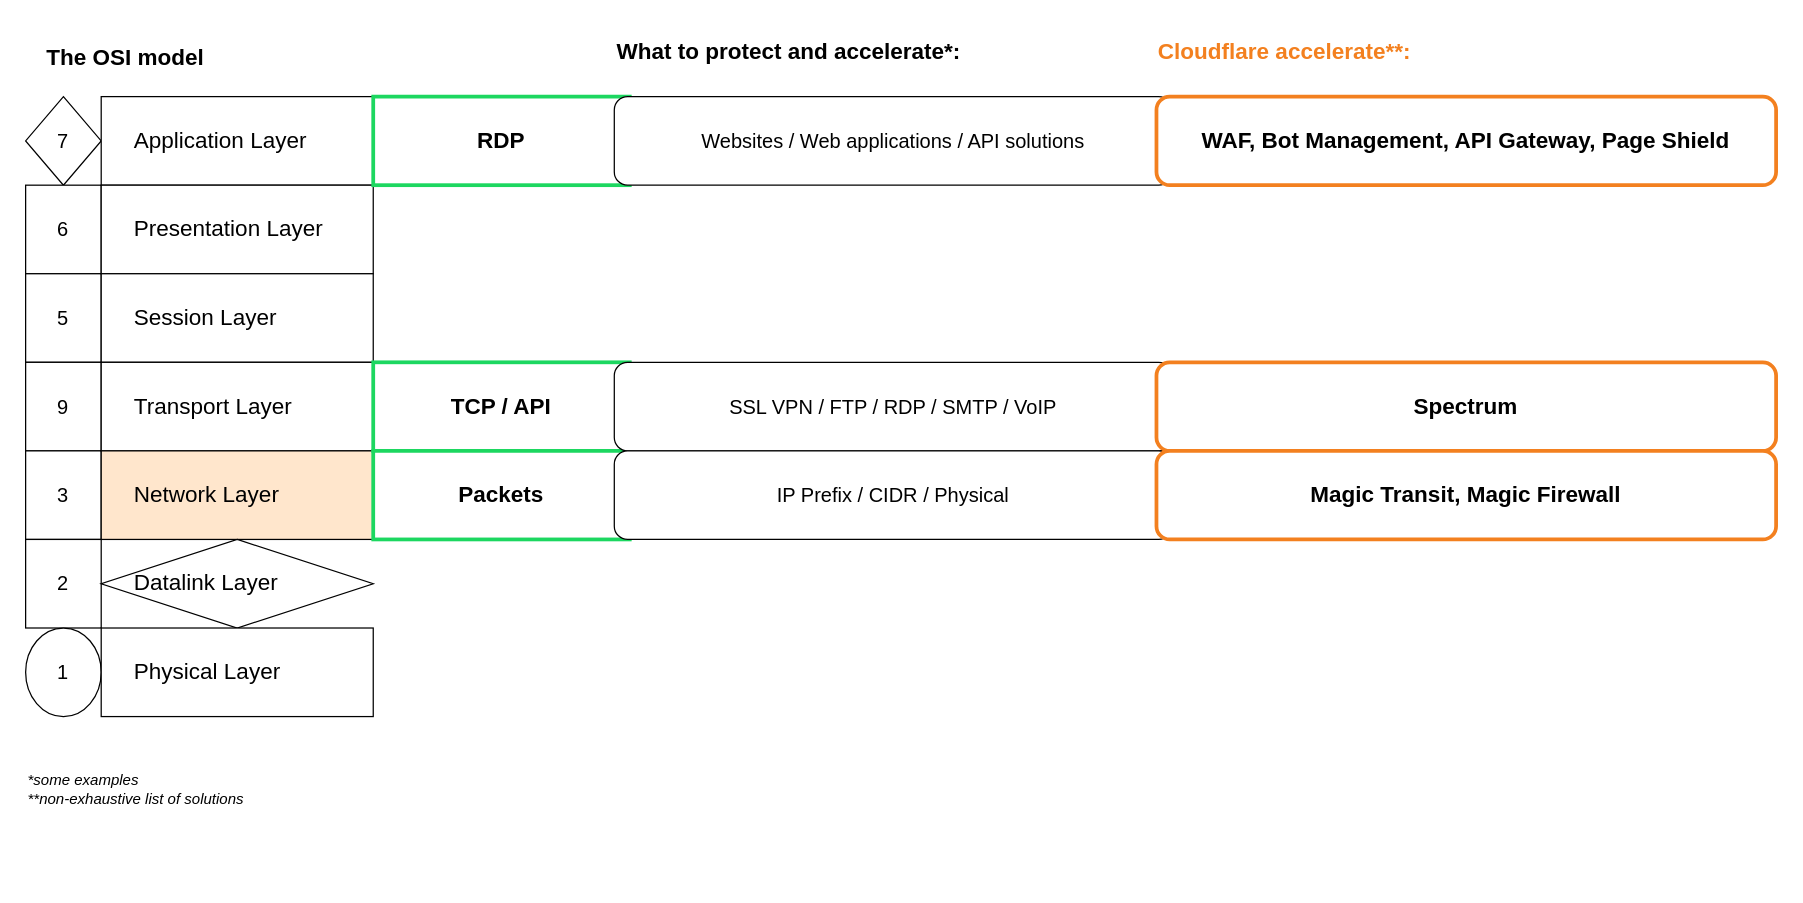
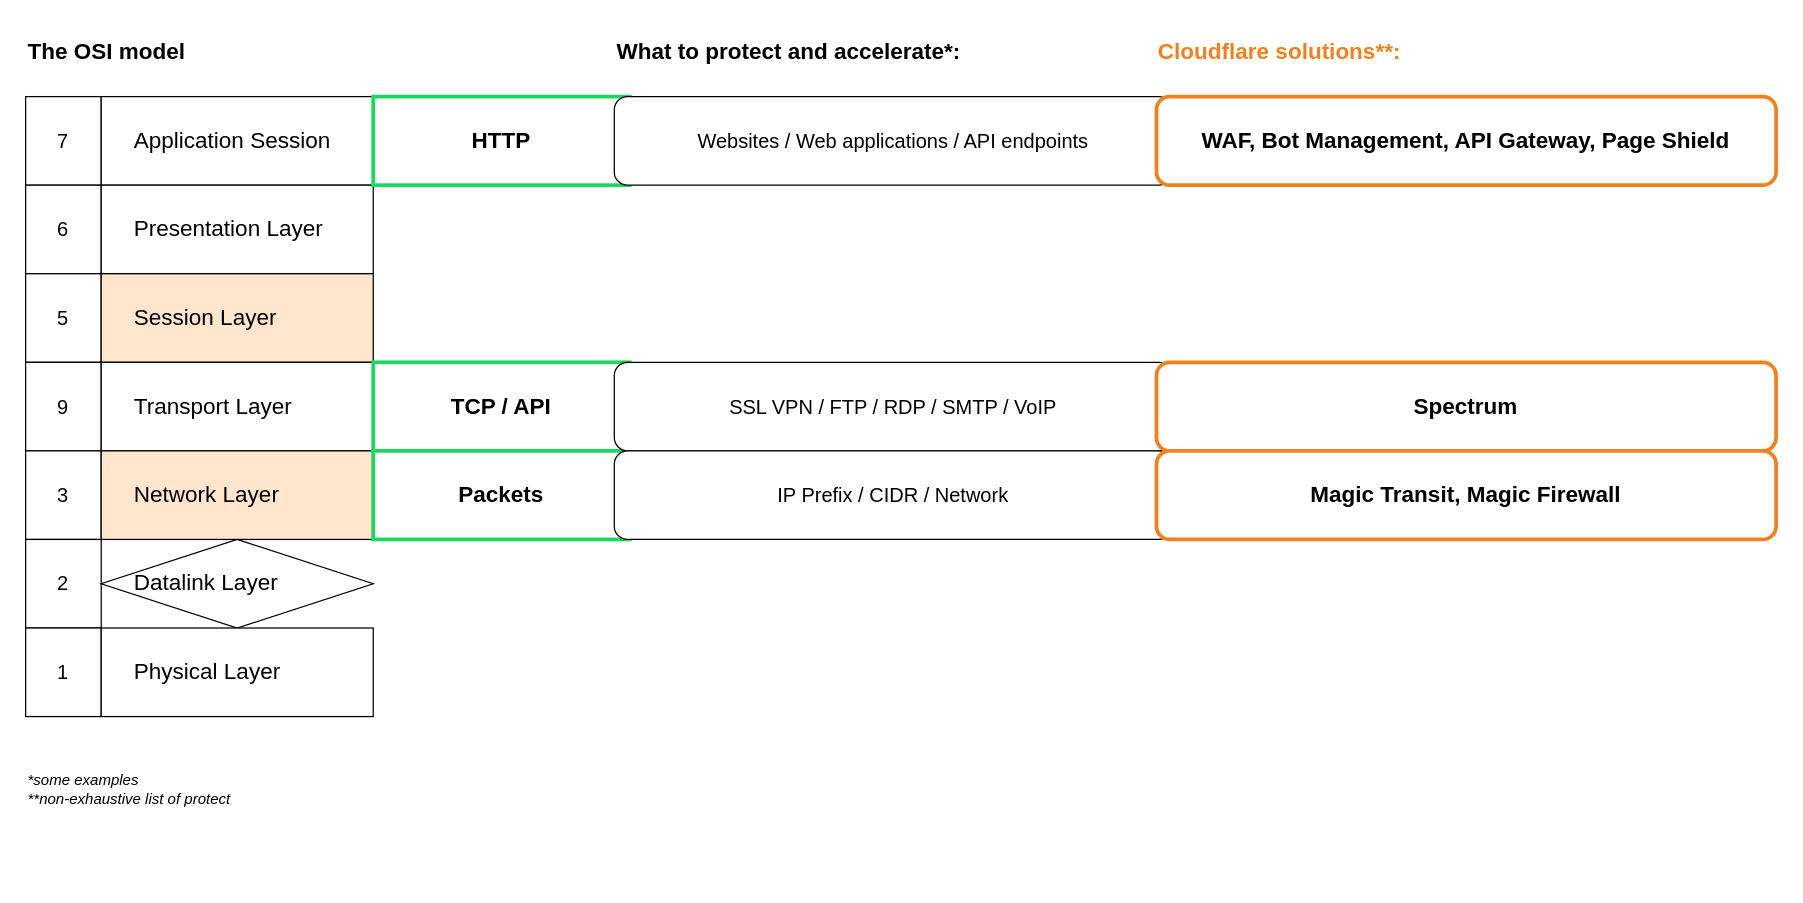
node "Cloudflare accelerate**:": label "Cloudflare accelerate**:" -> "Cloudflare solutions**:"
node "The OSI model": moved (218, 58) -> (199, 52)
node "7": shape diamond -> rectangle
node "Application Layer": label "Application Layer" -> "Application Session"
node "RDP": label "RDP" -> "HTTP"
node "Websites / Web applications / API solutions": label "Websites / Web applications / API solutions" -> "Websites / Web applications / API endpoints"
node "Session Layer": fillcolor #ffffff -> #ffe6cc
node "IP Prefix / CIDR / Physical": label "IP Prefix / CIDR / Physical" -> "IP Prefix / CIDR / Network"
node "1": shape ellipse -> rectangle
node "*some examples**non-exhaustive list of solutions": label "*some examples**non-exhaustive list of solutions" -> "*some examples**non-exhaustive list of protect"
